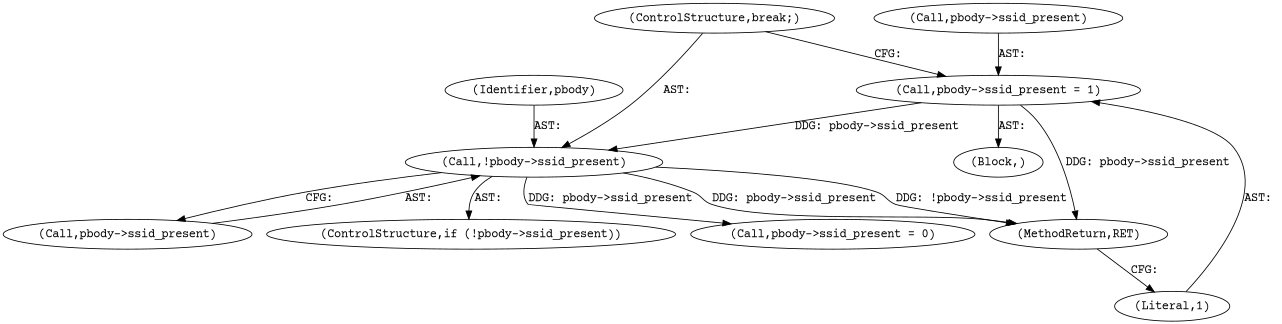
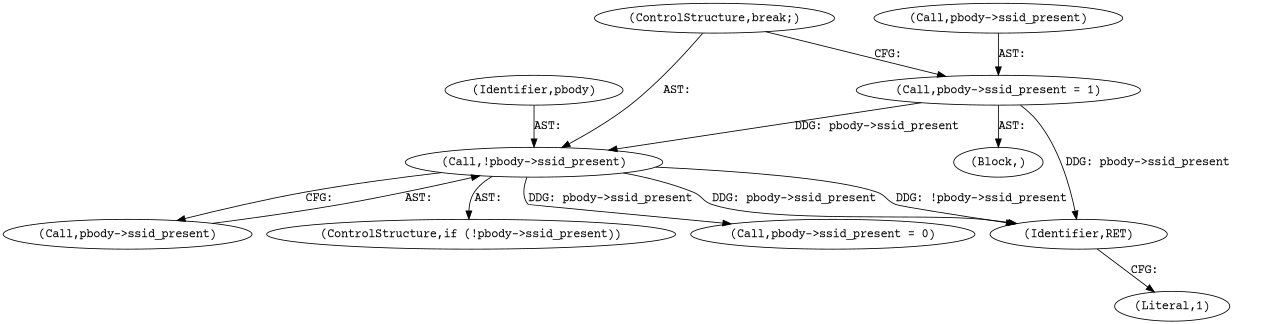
edge "(Literal,1)" -> "(Call,pbody->ssid_present = 1)": removed, label "AST:"
node "(MethodReturn,RET)": label "(MethodReturn,RET)" -> "(Identifier,RET)"
